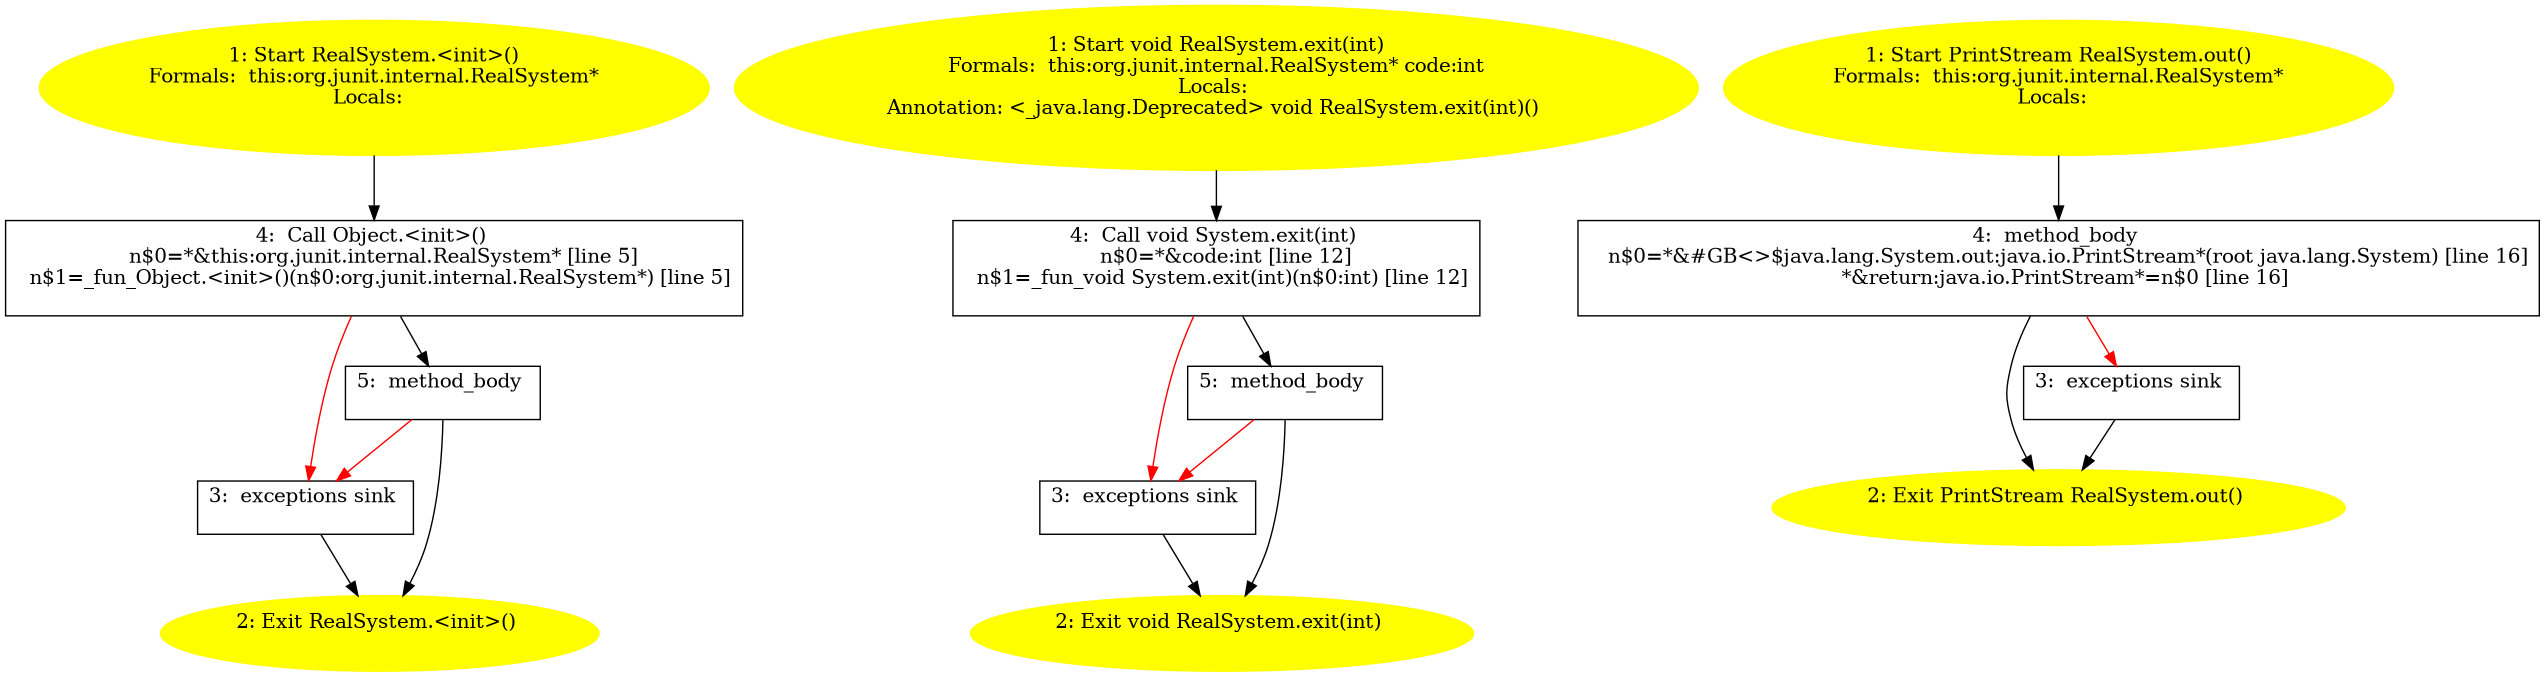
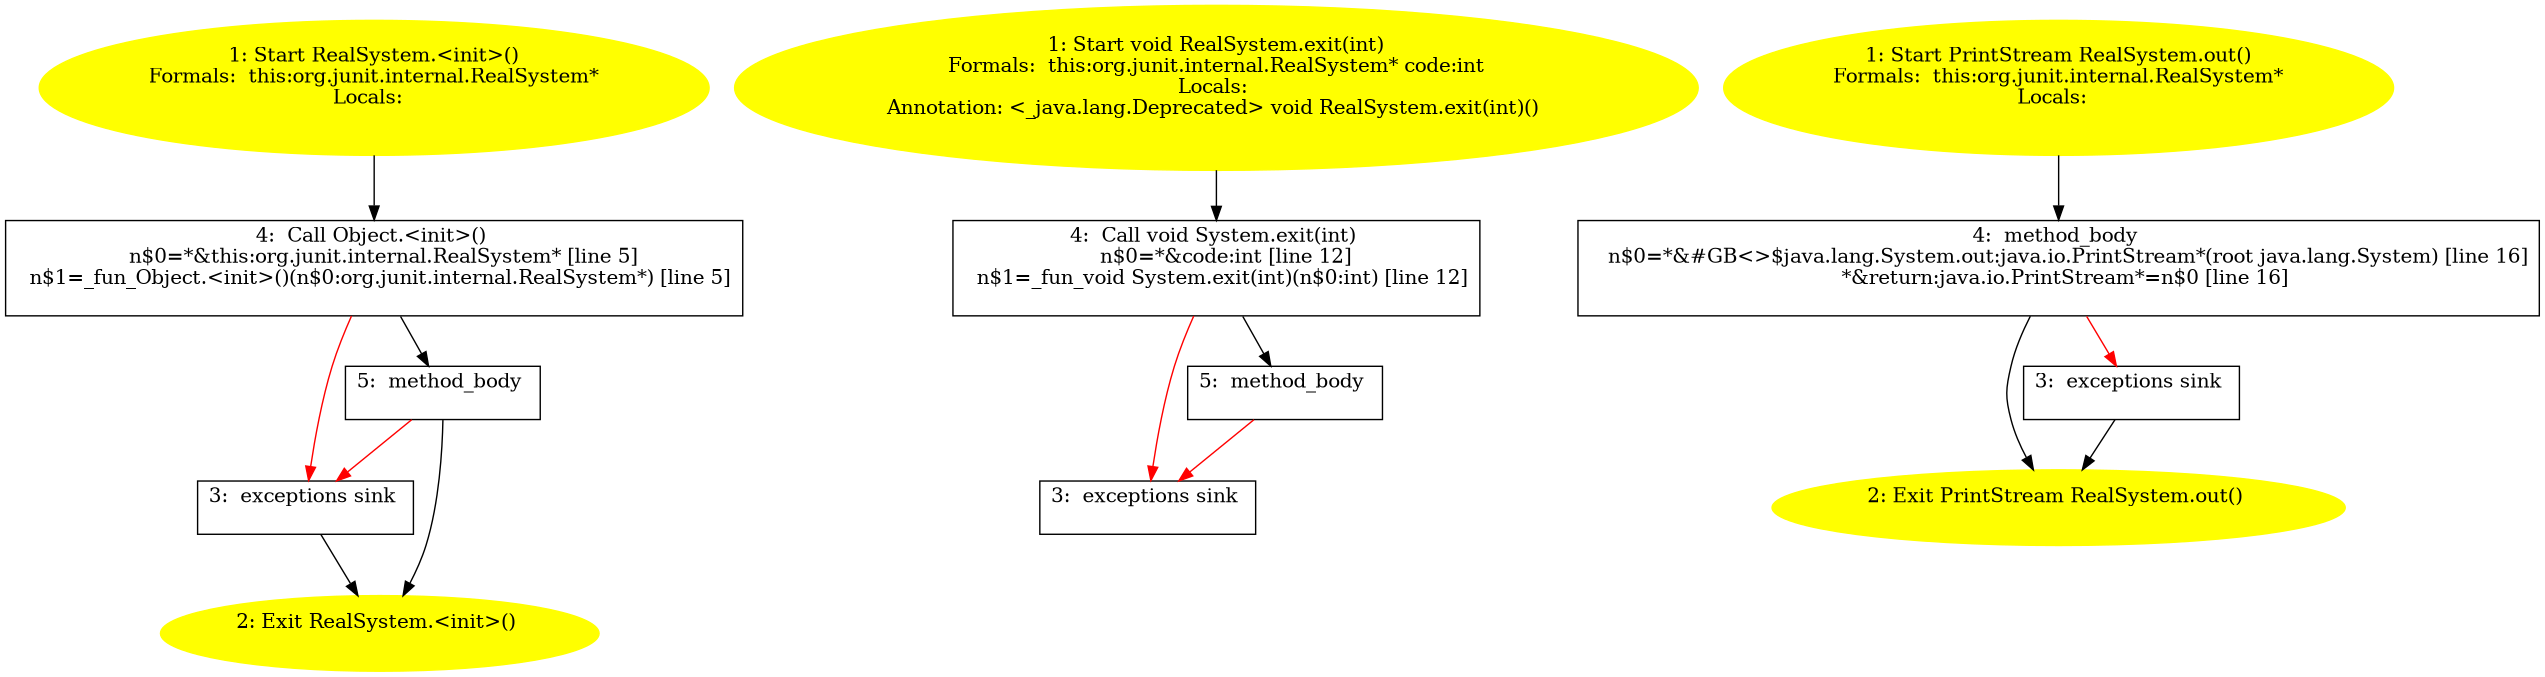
node "2: Exit void RealSystem.exit(int)": removed
